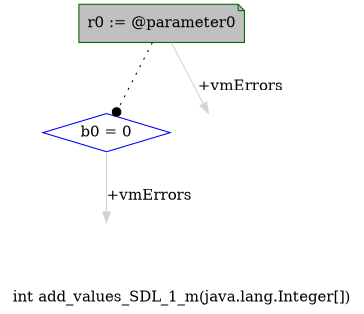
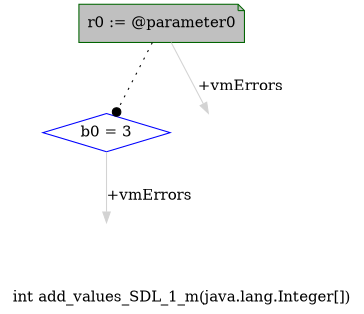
node "b0 = 0": label "b0 = 0" -> "b0 = 3"
